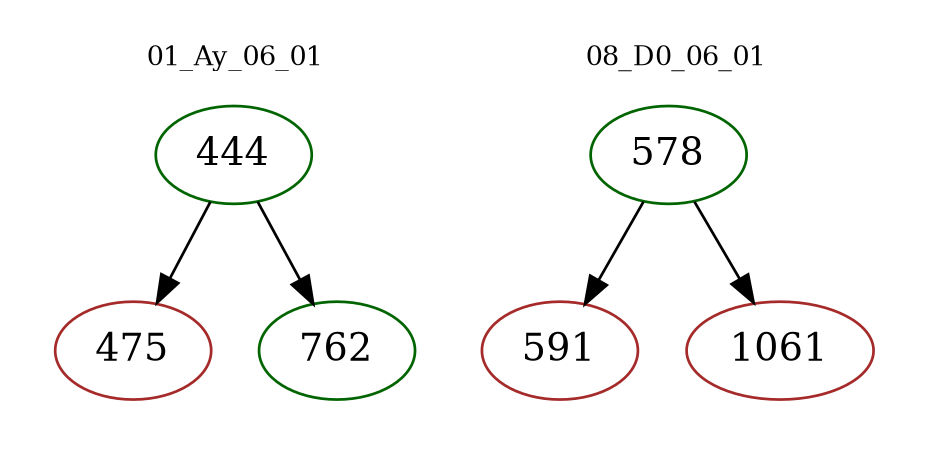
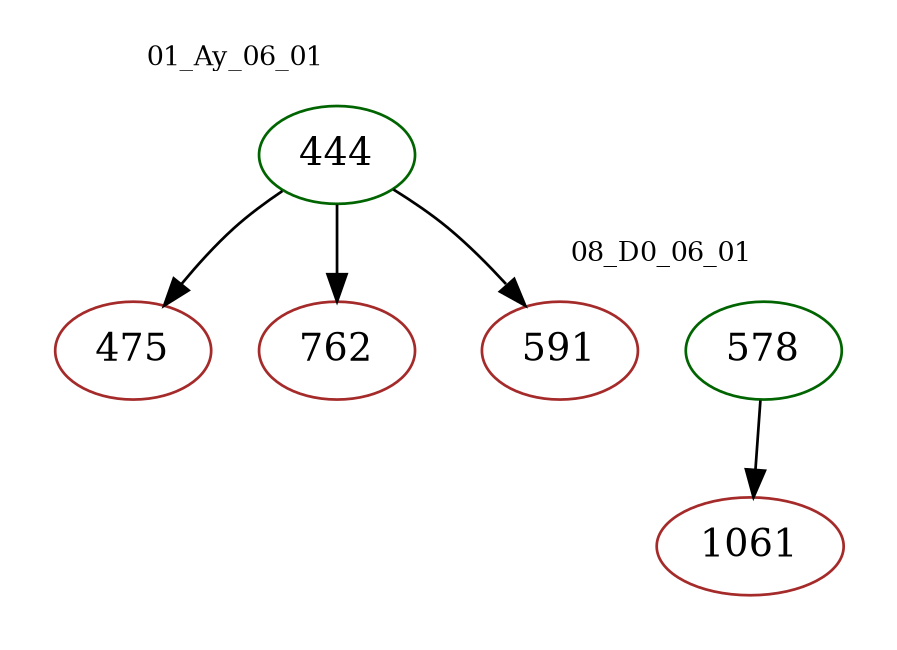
edge "578" -> "591": now "444" -> "591"
node "762": color darkgreen -> brown
